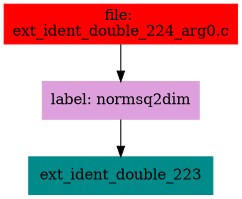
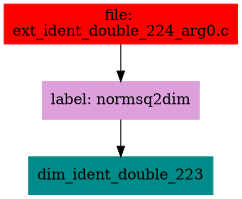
node "ext_ident_double_223": label "ext_ident_double_223" -> "dim_ident_double_223"
